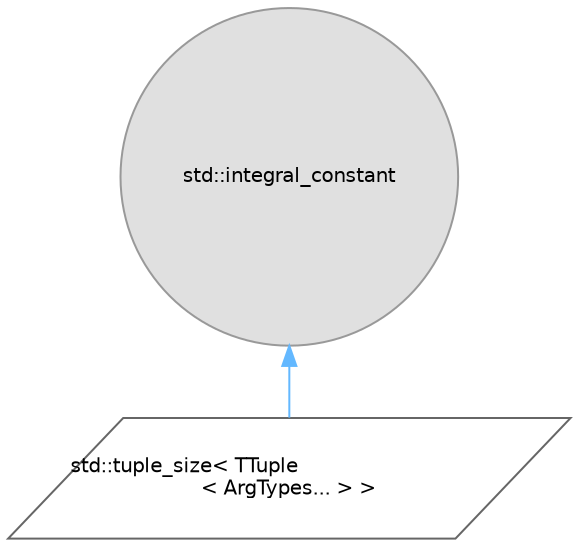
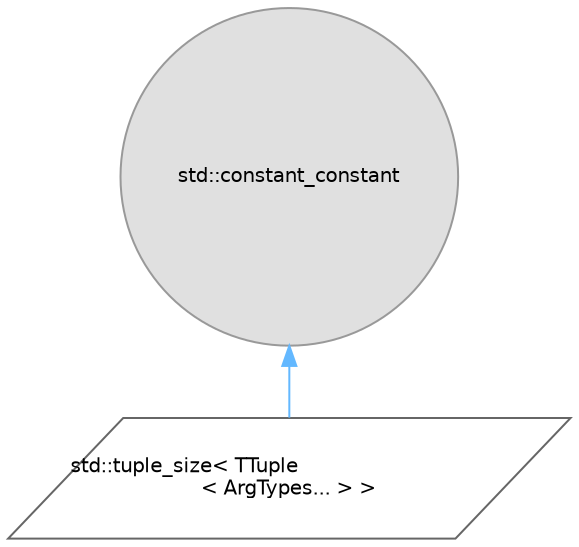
node "std::integral_constant": label "std::integral_constant" -> "std::constant_constant"
